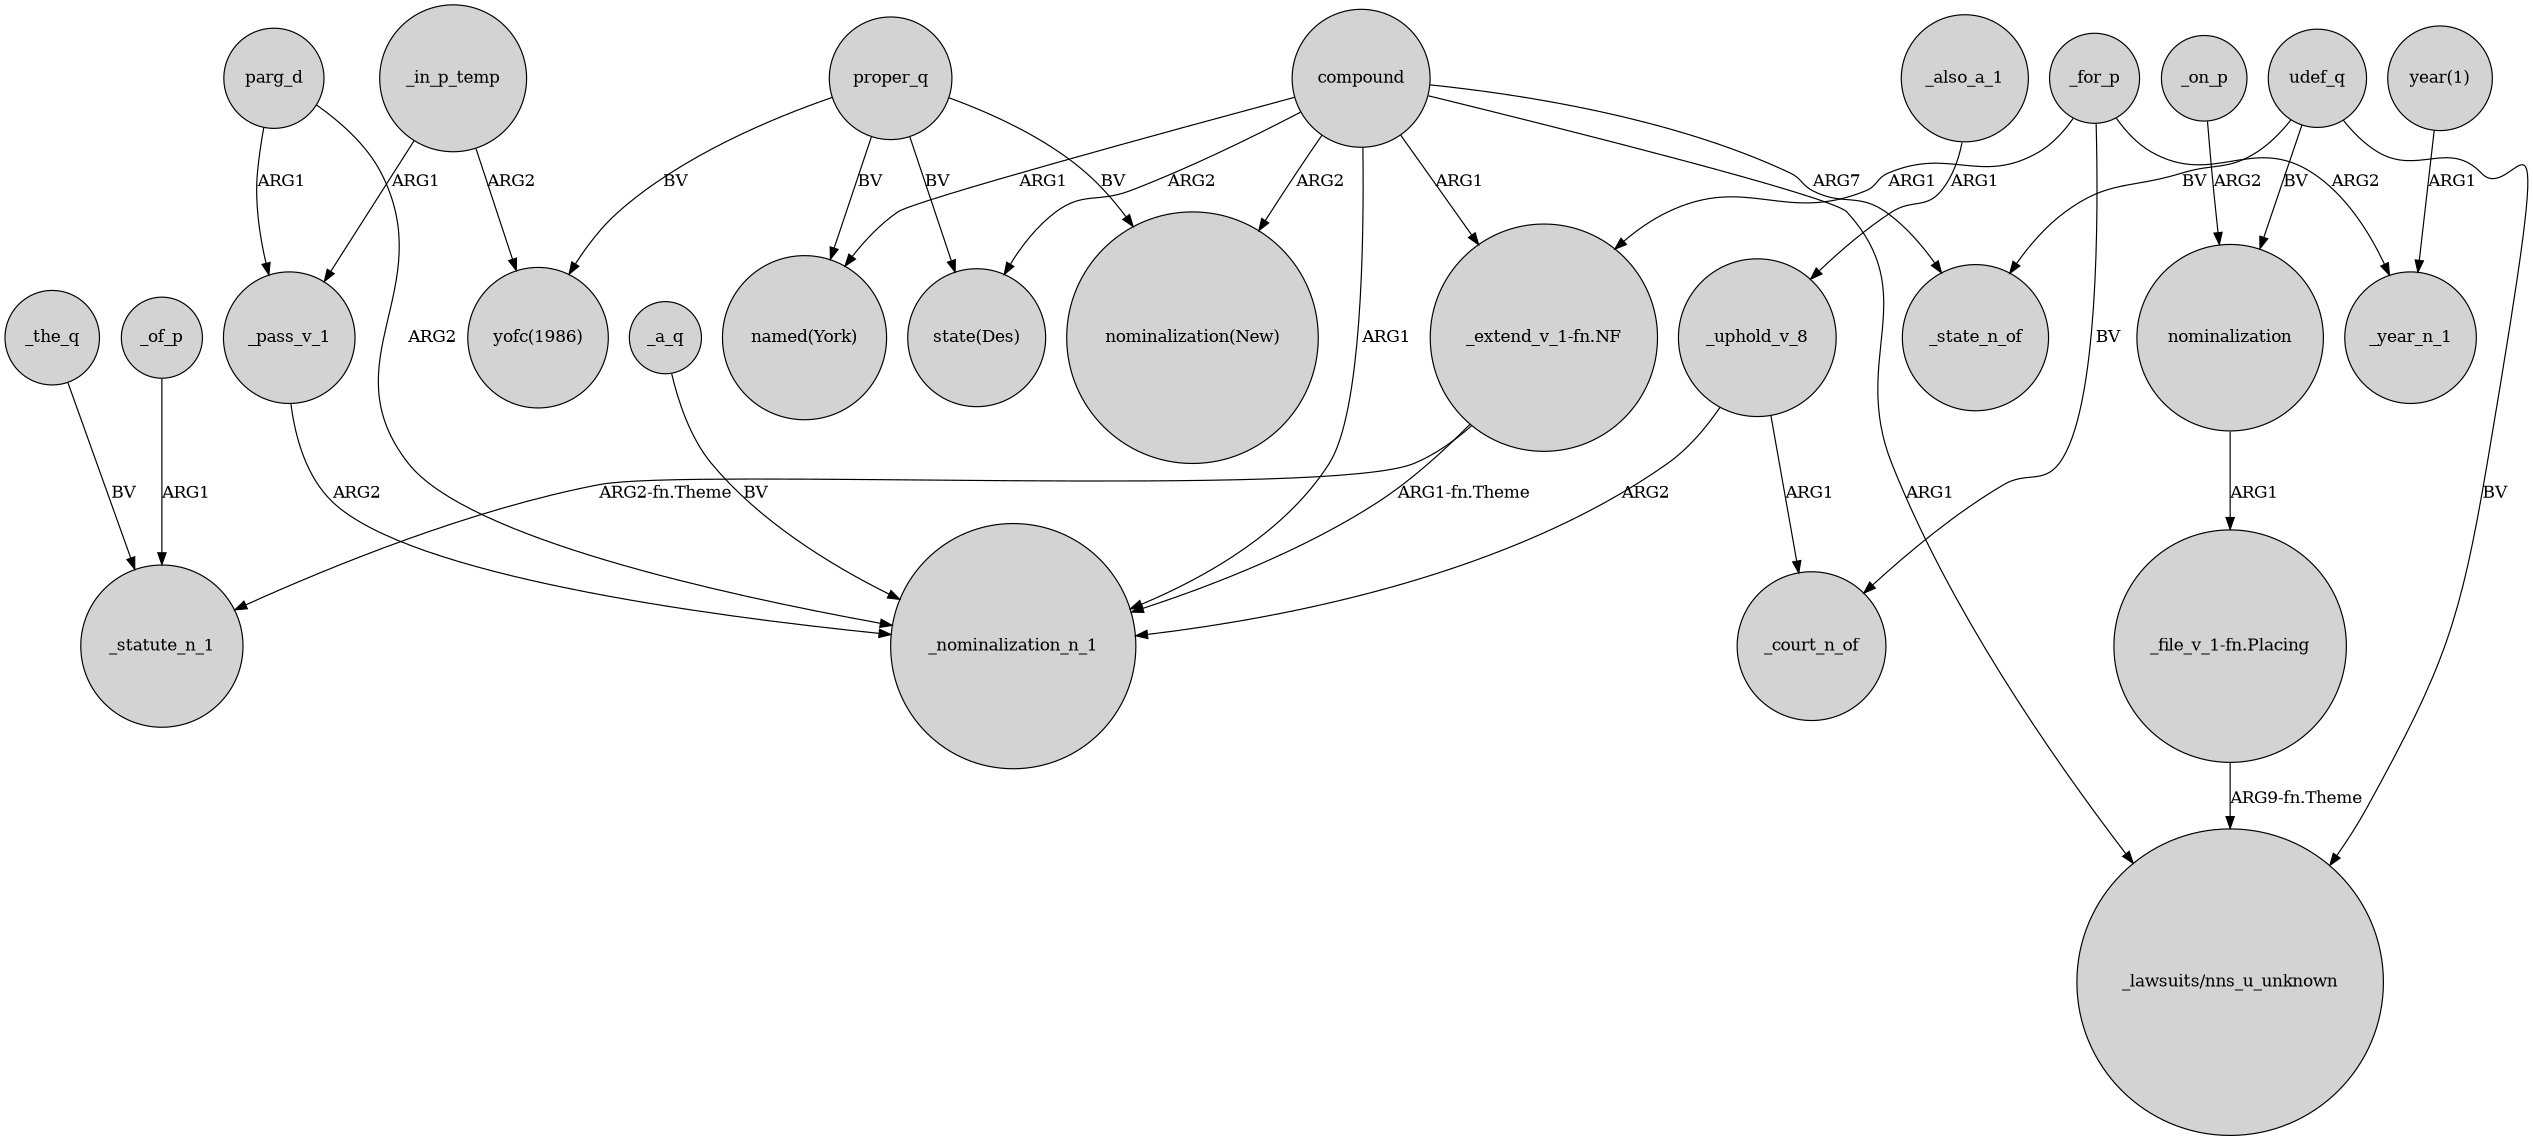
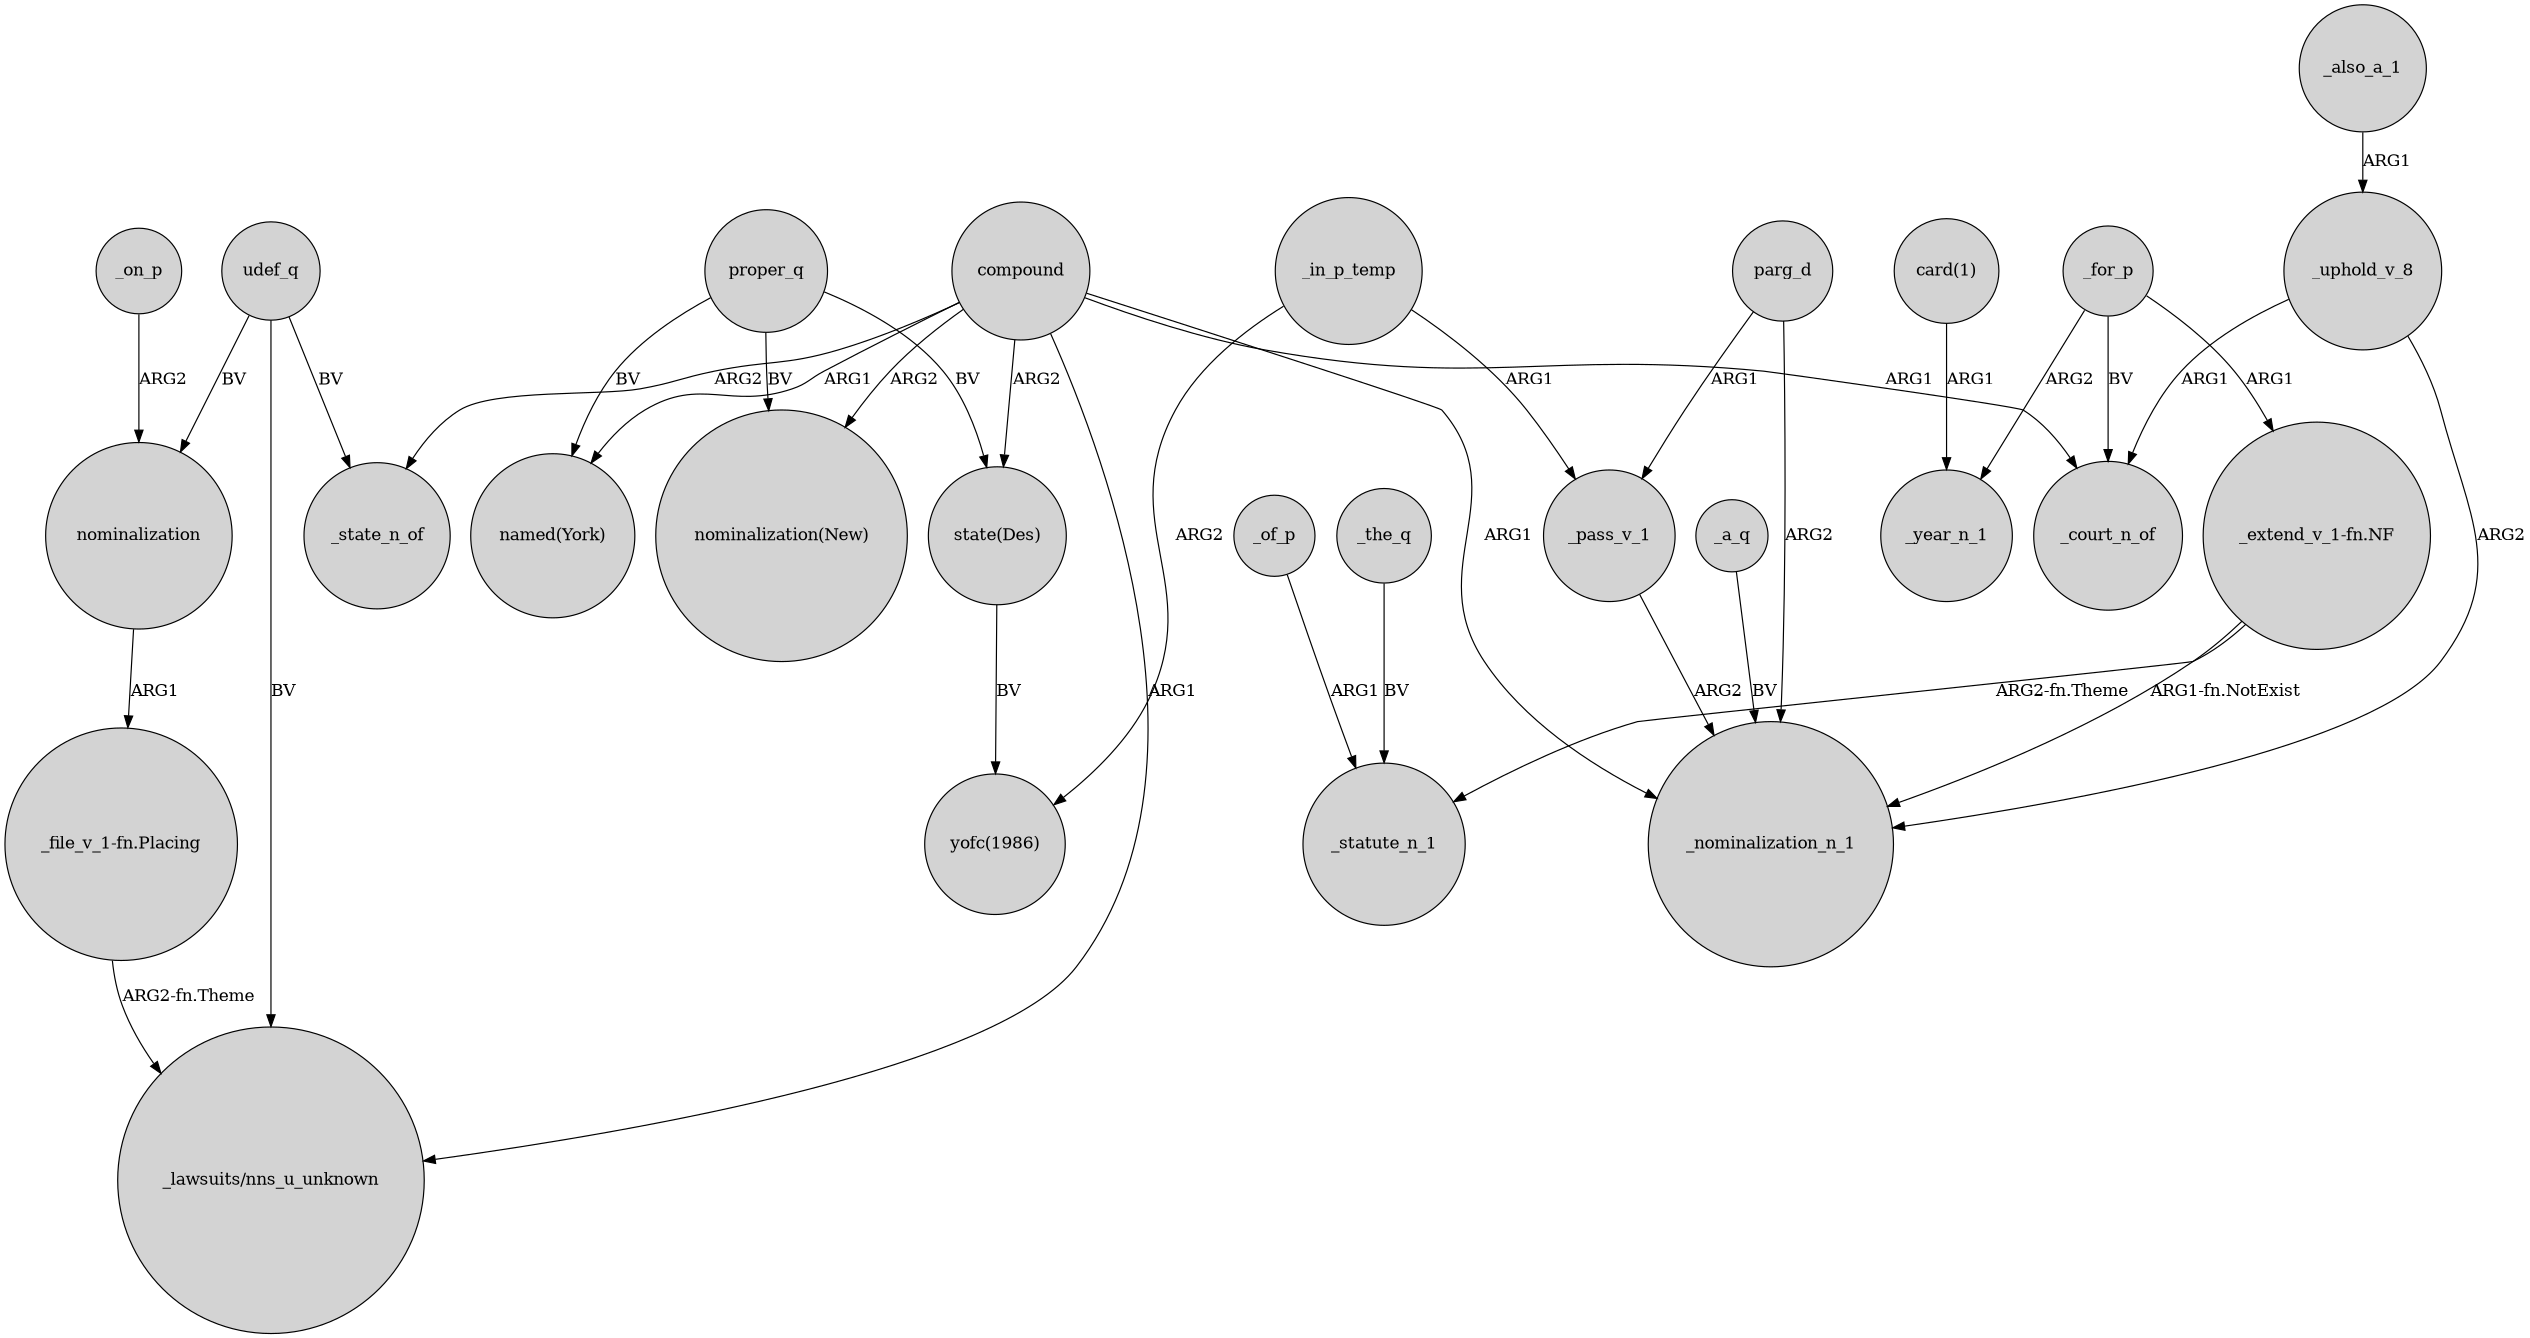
node "year(1)": label "year(1)" -> "card(1)"
edge "proper_q" -> "yofc(1986)": now "state(Des)" -> "yofc(1986)"
edge "compound" -> "_state_n_of": label "ARG7" -> "ARG2"
edge "compound" -> "_extend_v_1-fn.NF": now "compound" -> "_court_n_of"
edge "_extend_v_1-fn.NF" -> "_nominalization_n_1": label "ARG1-fn.Theme" -> "ARG1-fn.NotExist"
edge "_file_v_1-fn.Placing" -> "_lawsuits/nns_u_unknown": label "ARG9-fn.Theme" -> "ARG2-fn.Theme"
